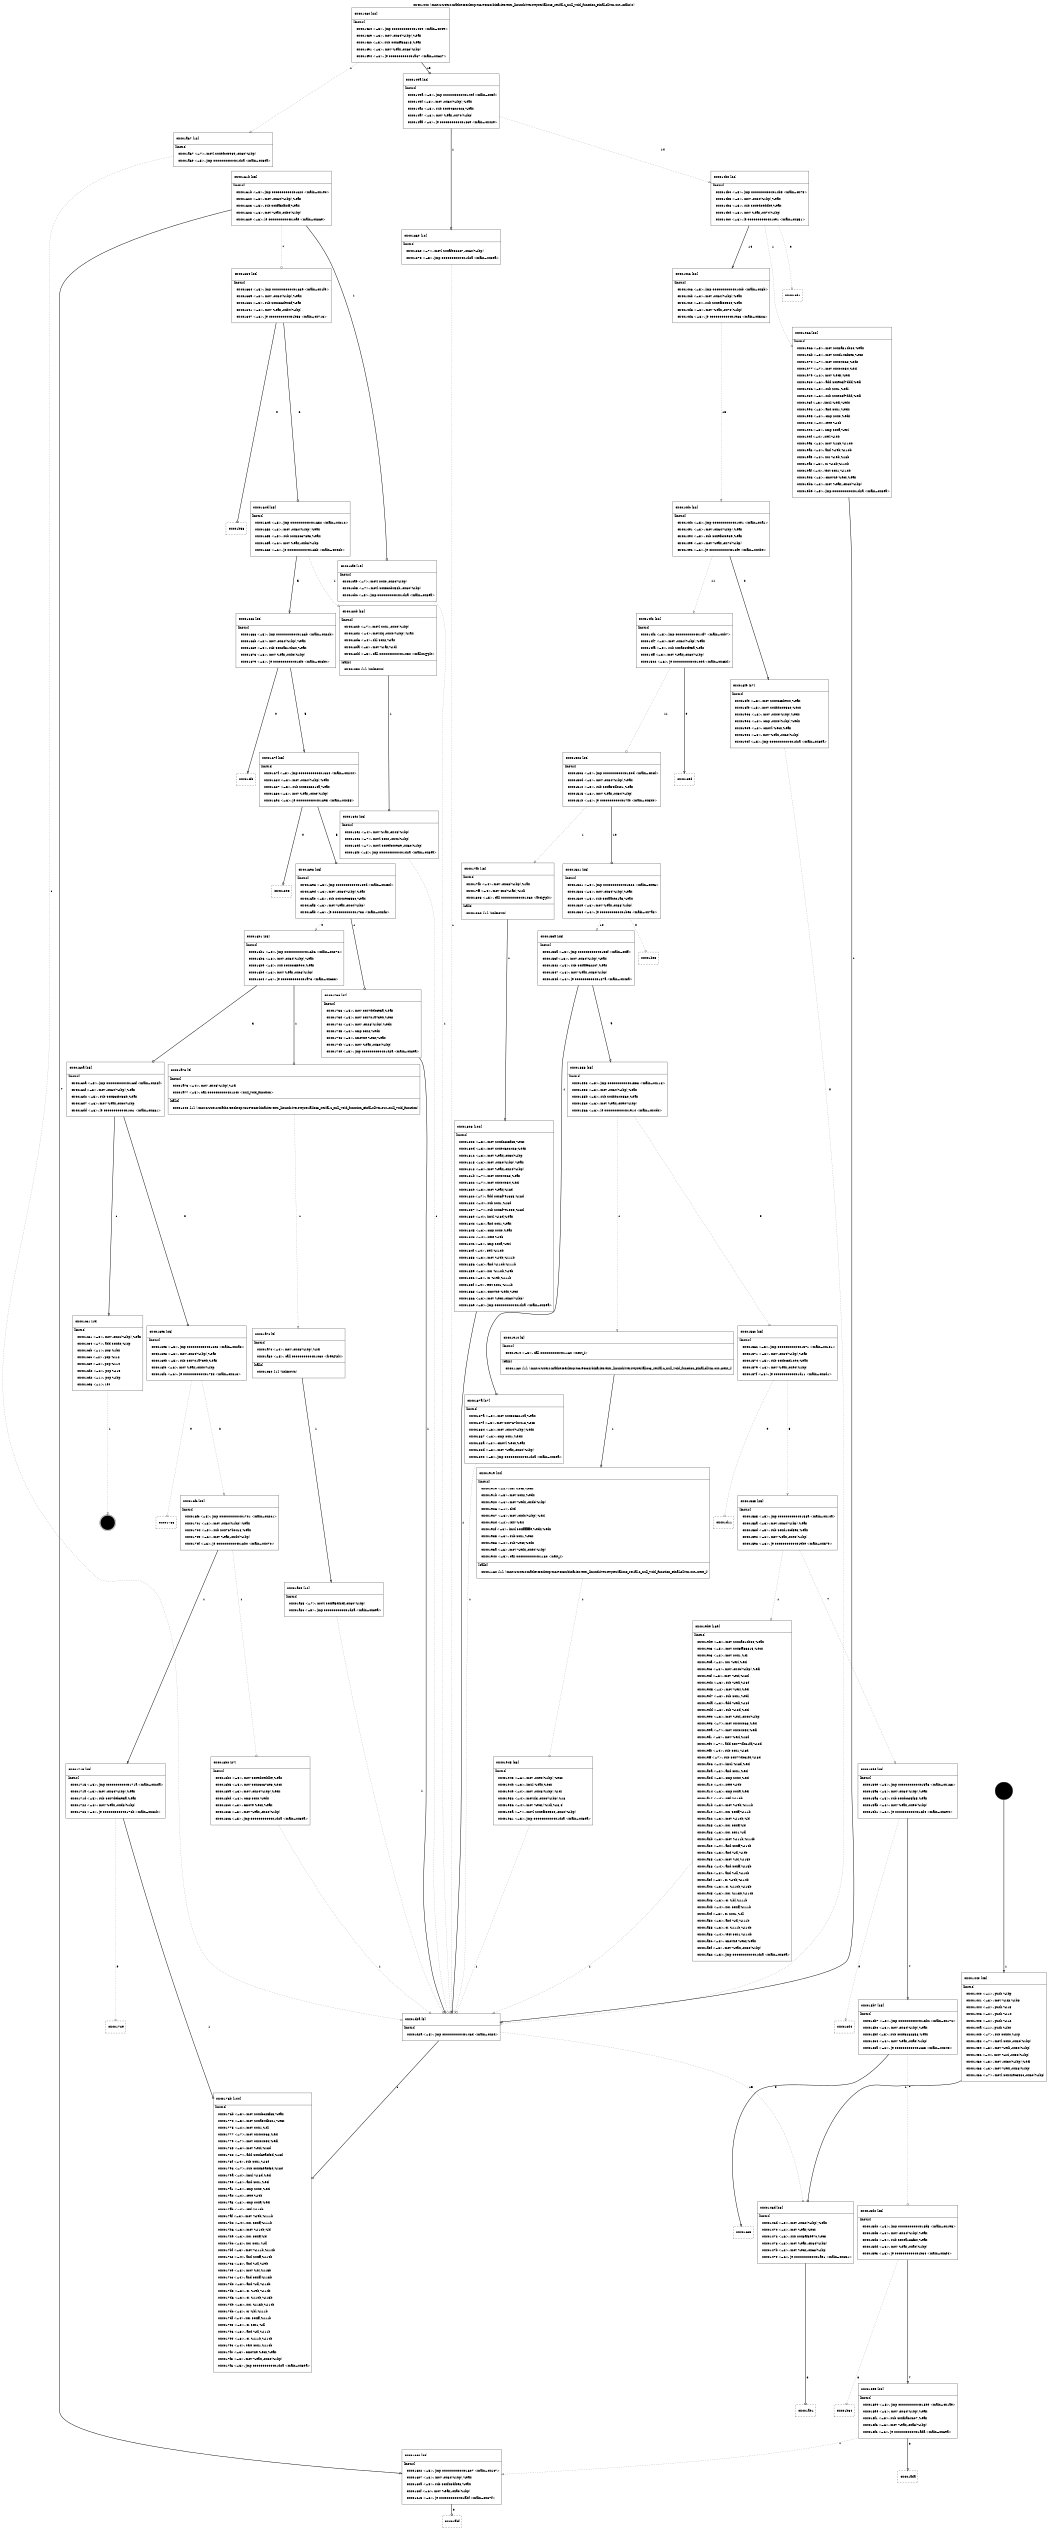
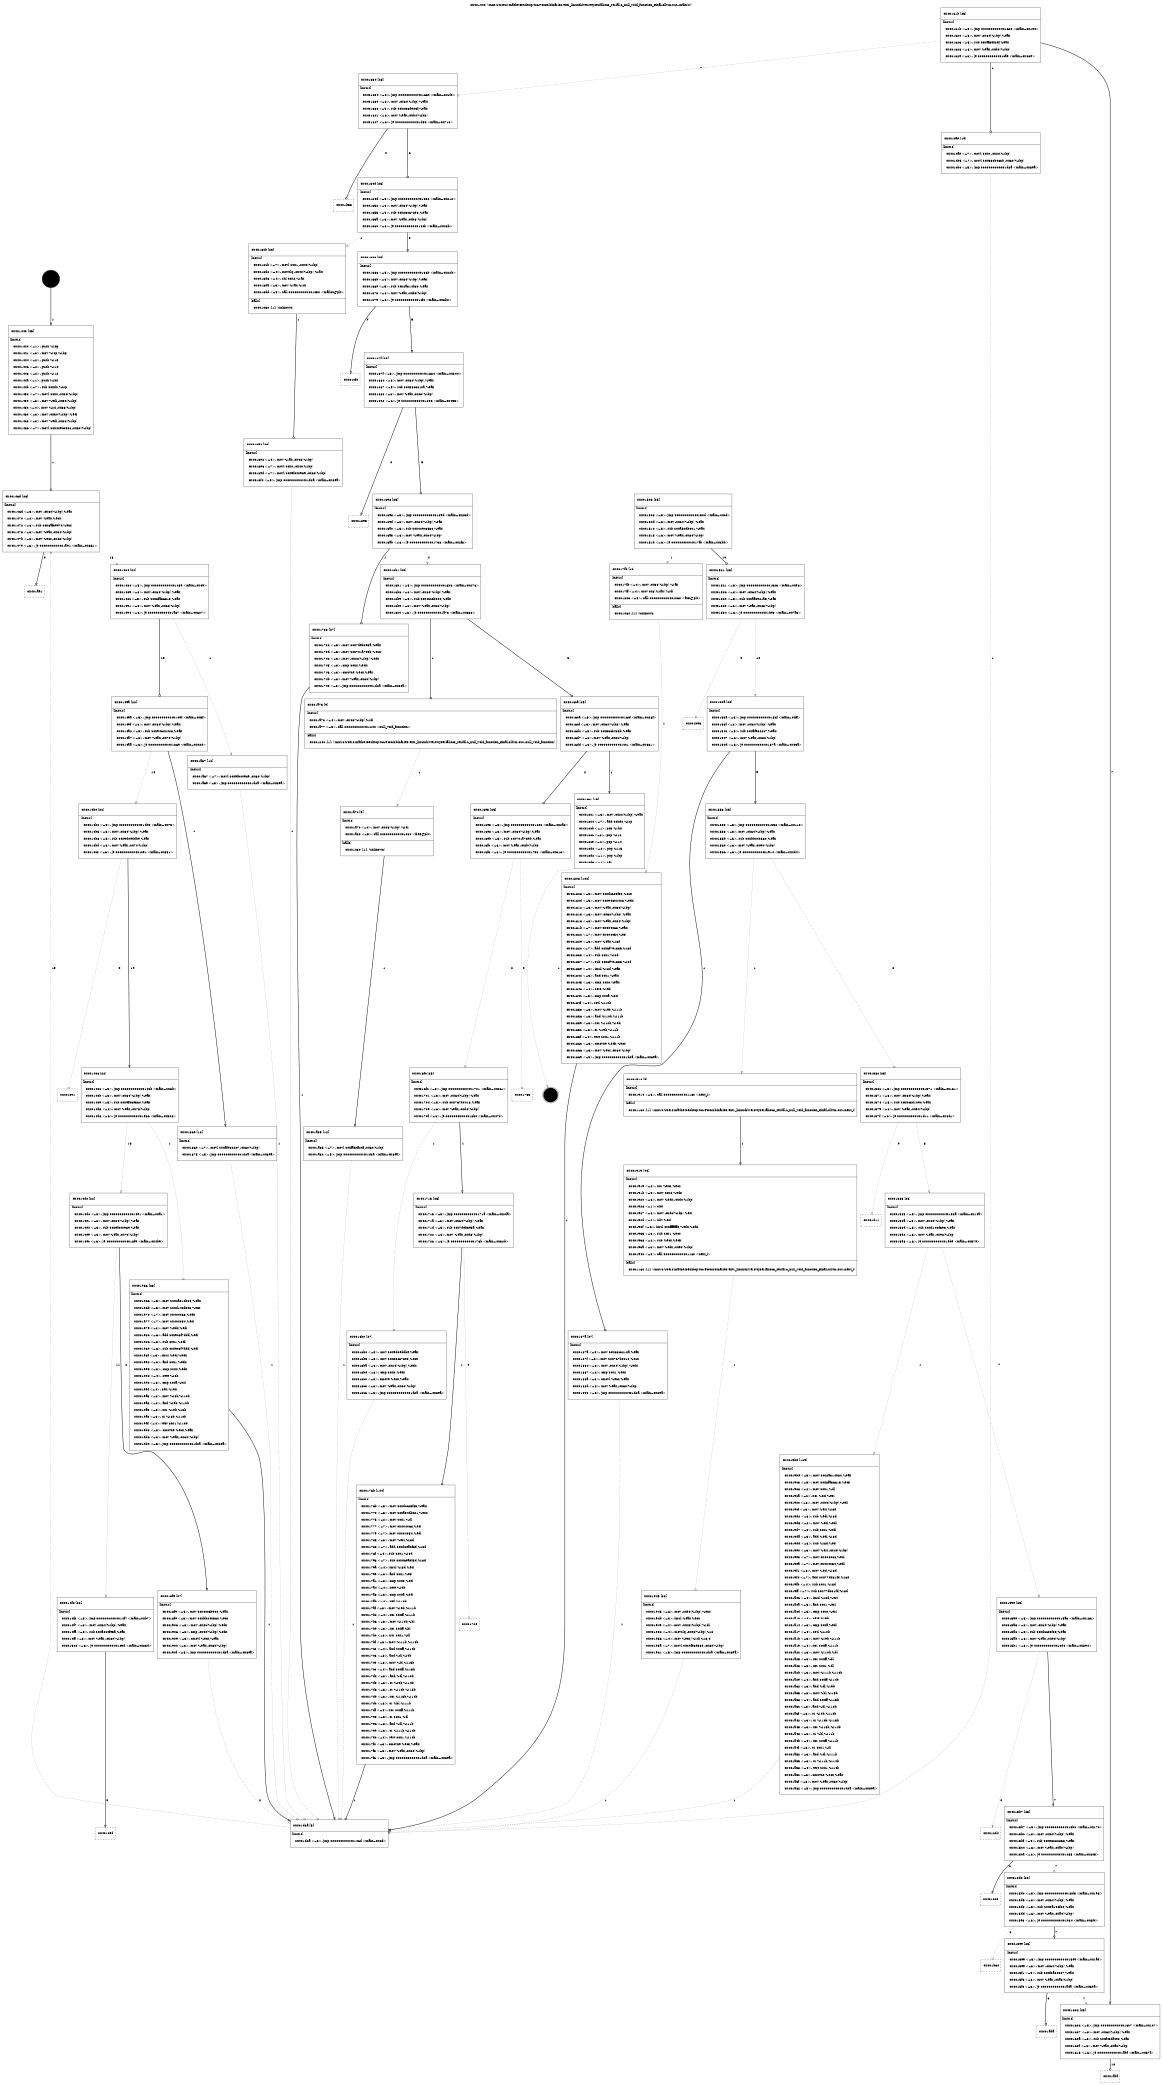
edge "0x4014b0 [22]" -> "0x401966 [88]": now "0x4014c6 [22]" -> "0x401966 [88]"
edge "0x40146d [23]" -> "0x401484 [22]": added, label "16"
edge "0x4014f2 [22]" -> "0x401508 [25]": removed, label "11"
edge "0x4017fb [13]" -> "0x401808 [102]": style bold -> dotted
edge "0x401d2a [5]" -> "0x40176b [144]": reversed
edge "0x40146d [23]" -> "0x401a91": arrowhead odot -> onormal
edge "0x401602 [25]" -> "0x401abf": label " 0" -> " 10"
